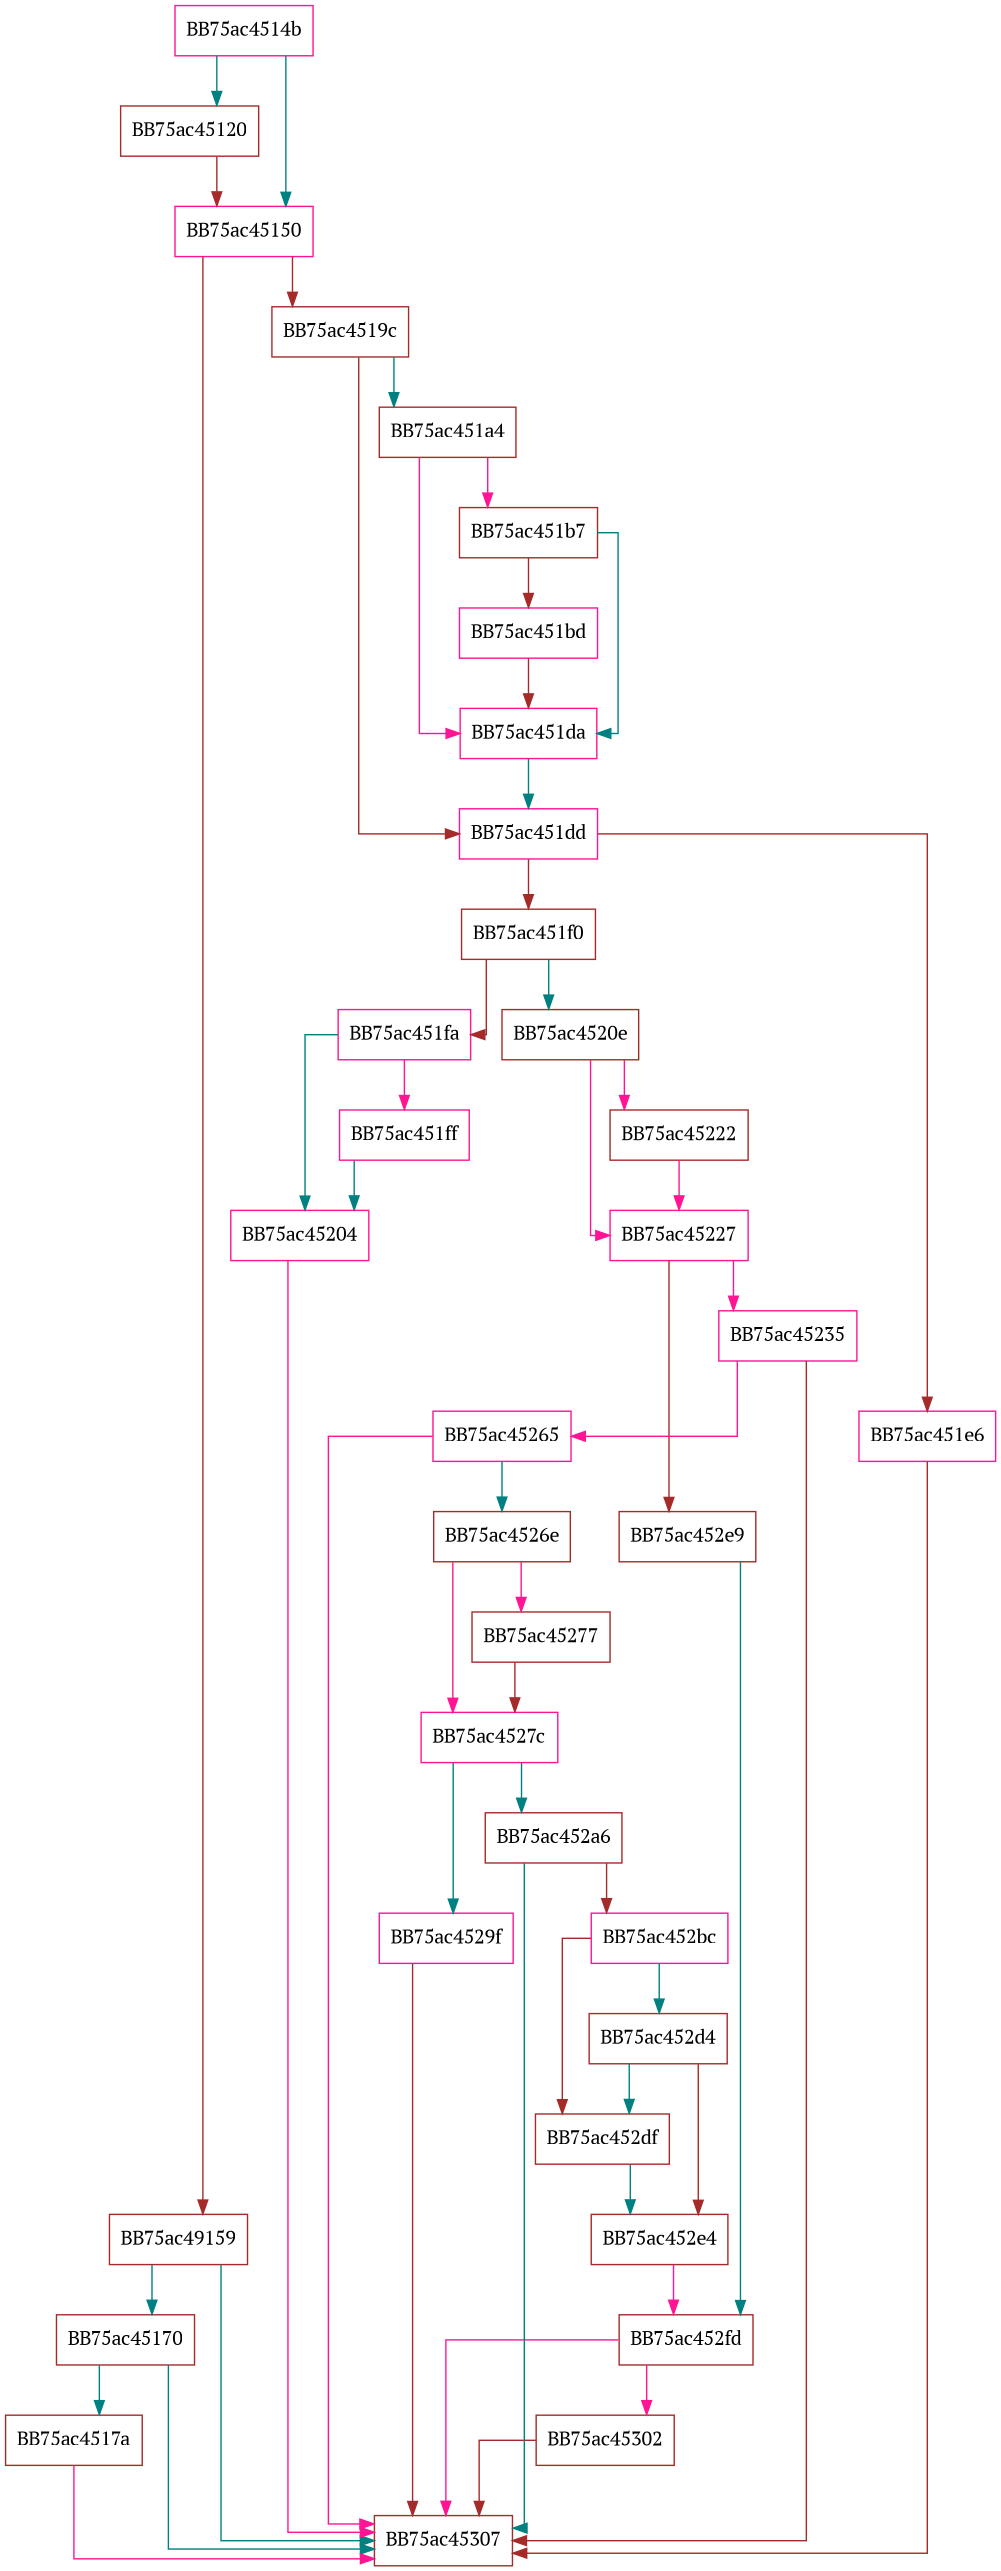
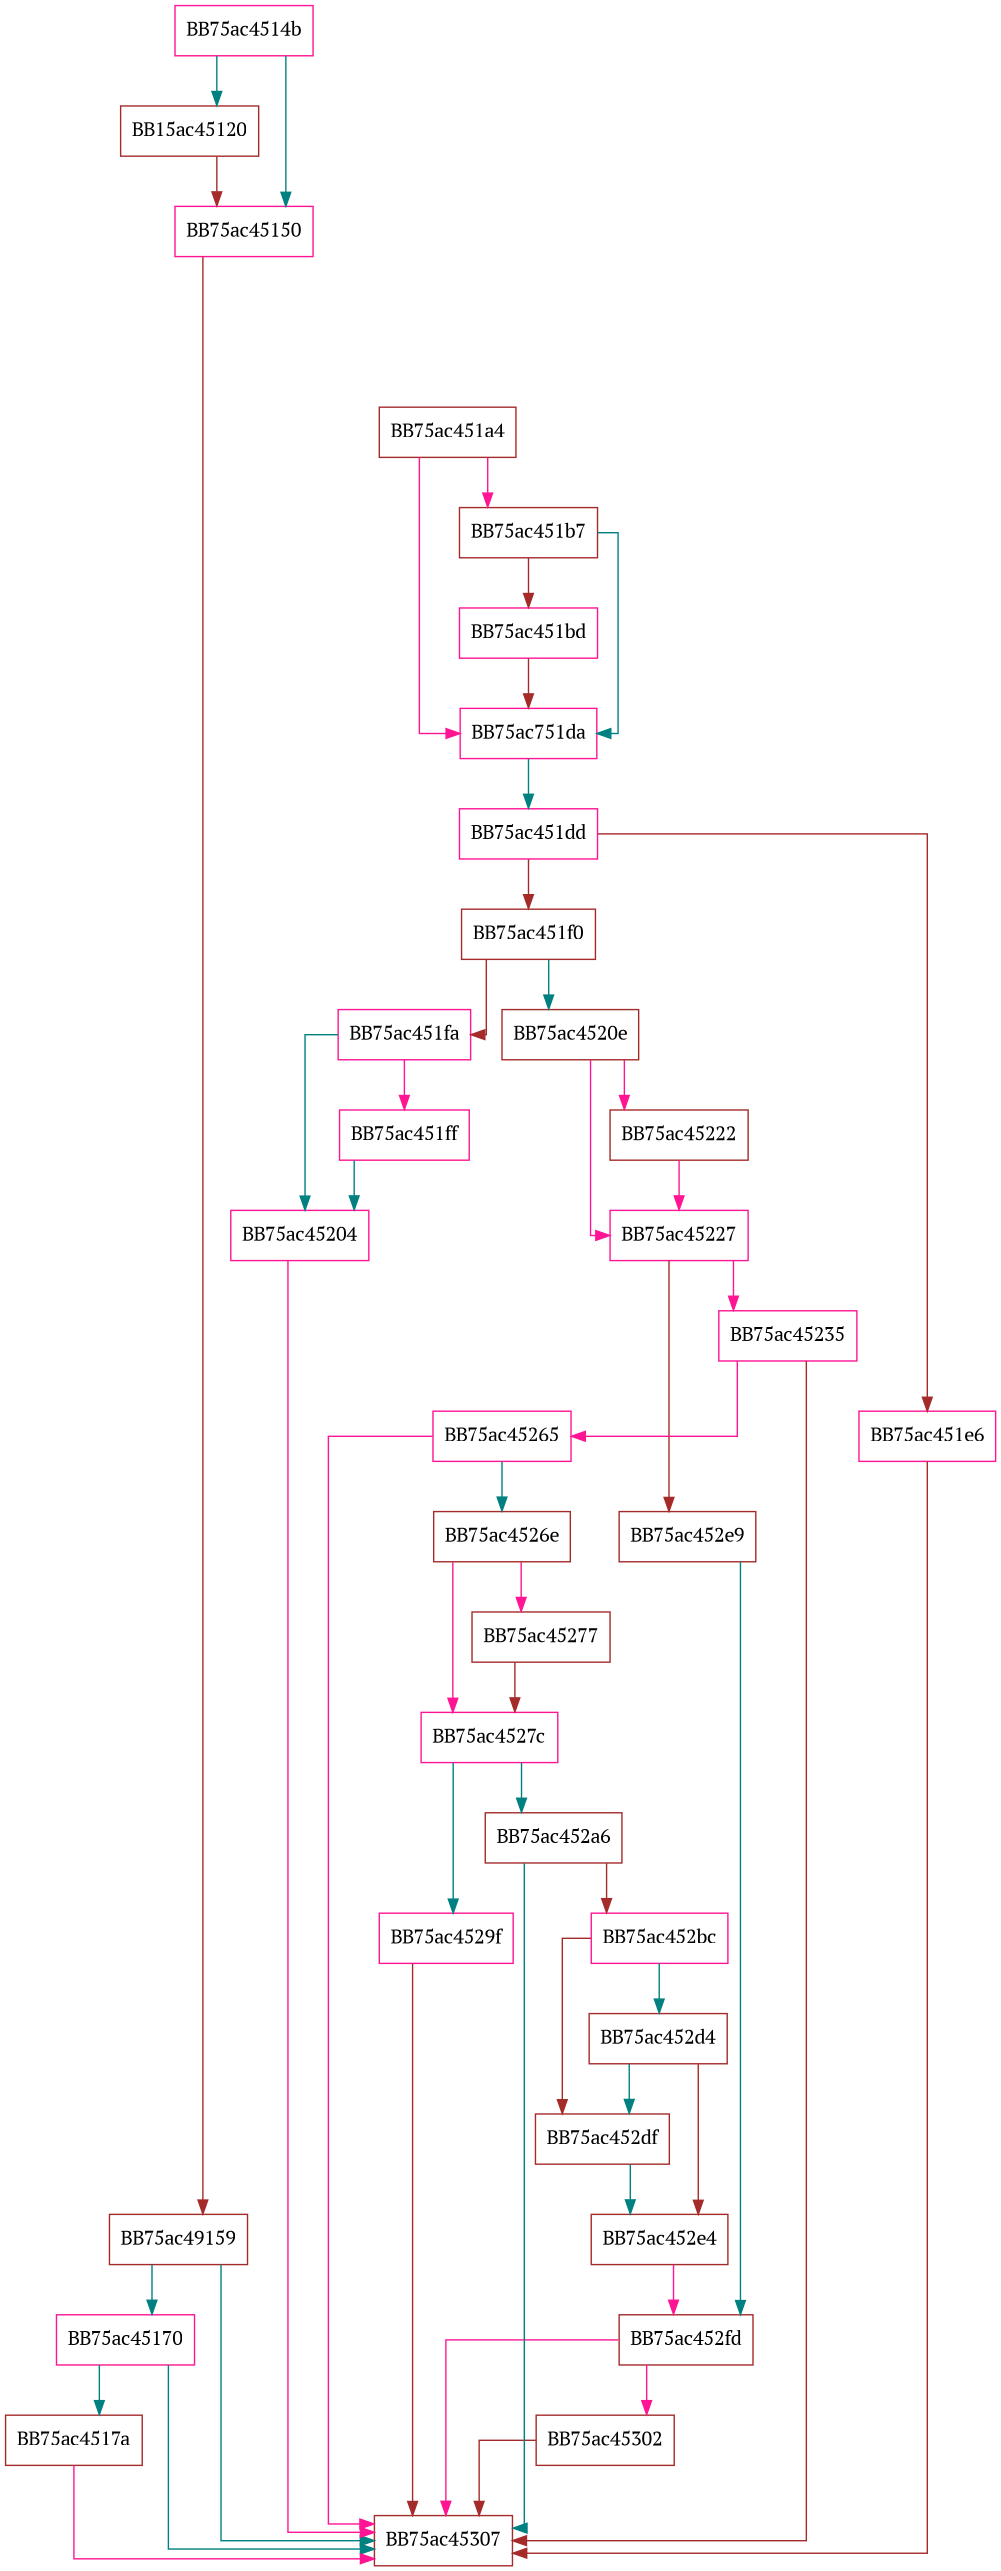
node "BB75ac45120": label "BB75ac45120" -> "BB15ac45120"
node "BB75ac4519c": removed
node "BB75ac451da": label "BB75ac451da" -> "BB75ac751da"
node "BB75ac45170": color brown -> deeppink
